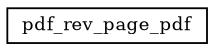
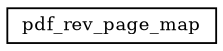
node "pdf_rev_page_pdf": label "pdf_rev_page_pdf" -> "pdf_rev_page_map"
